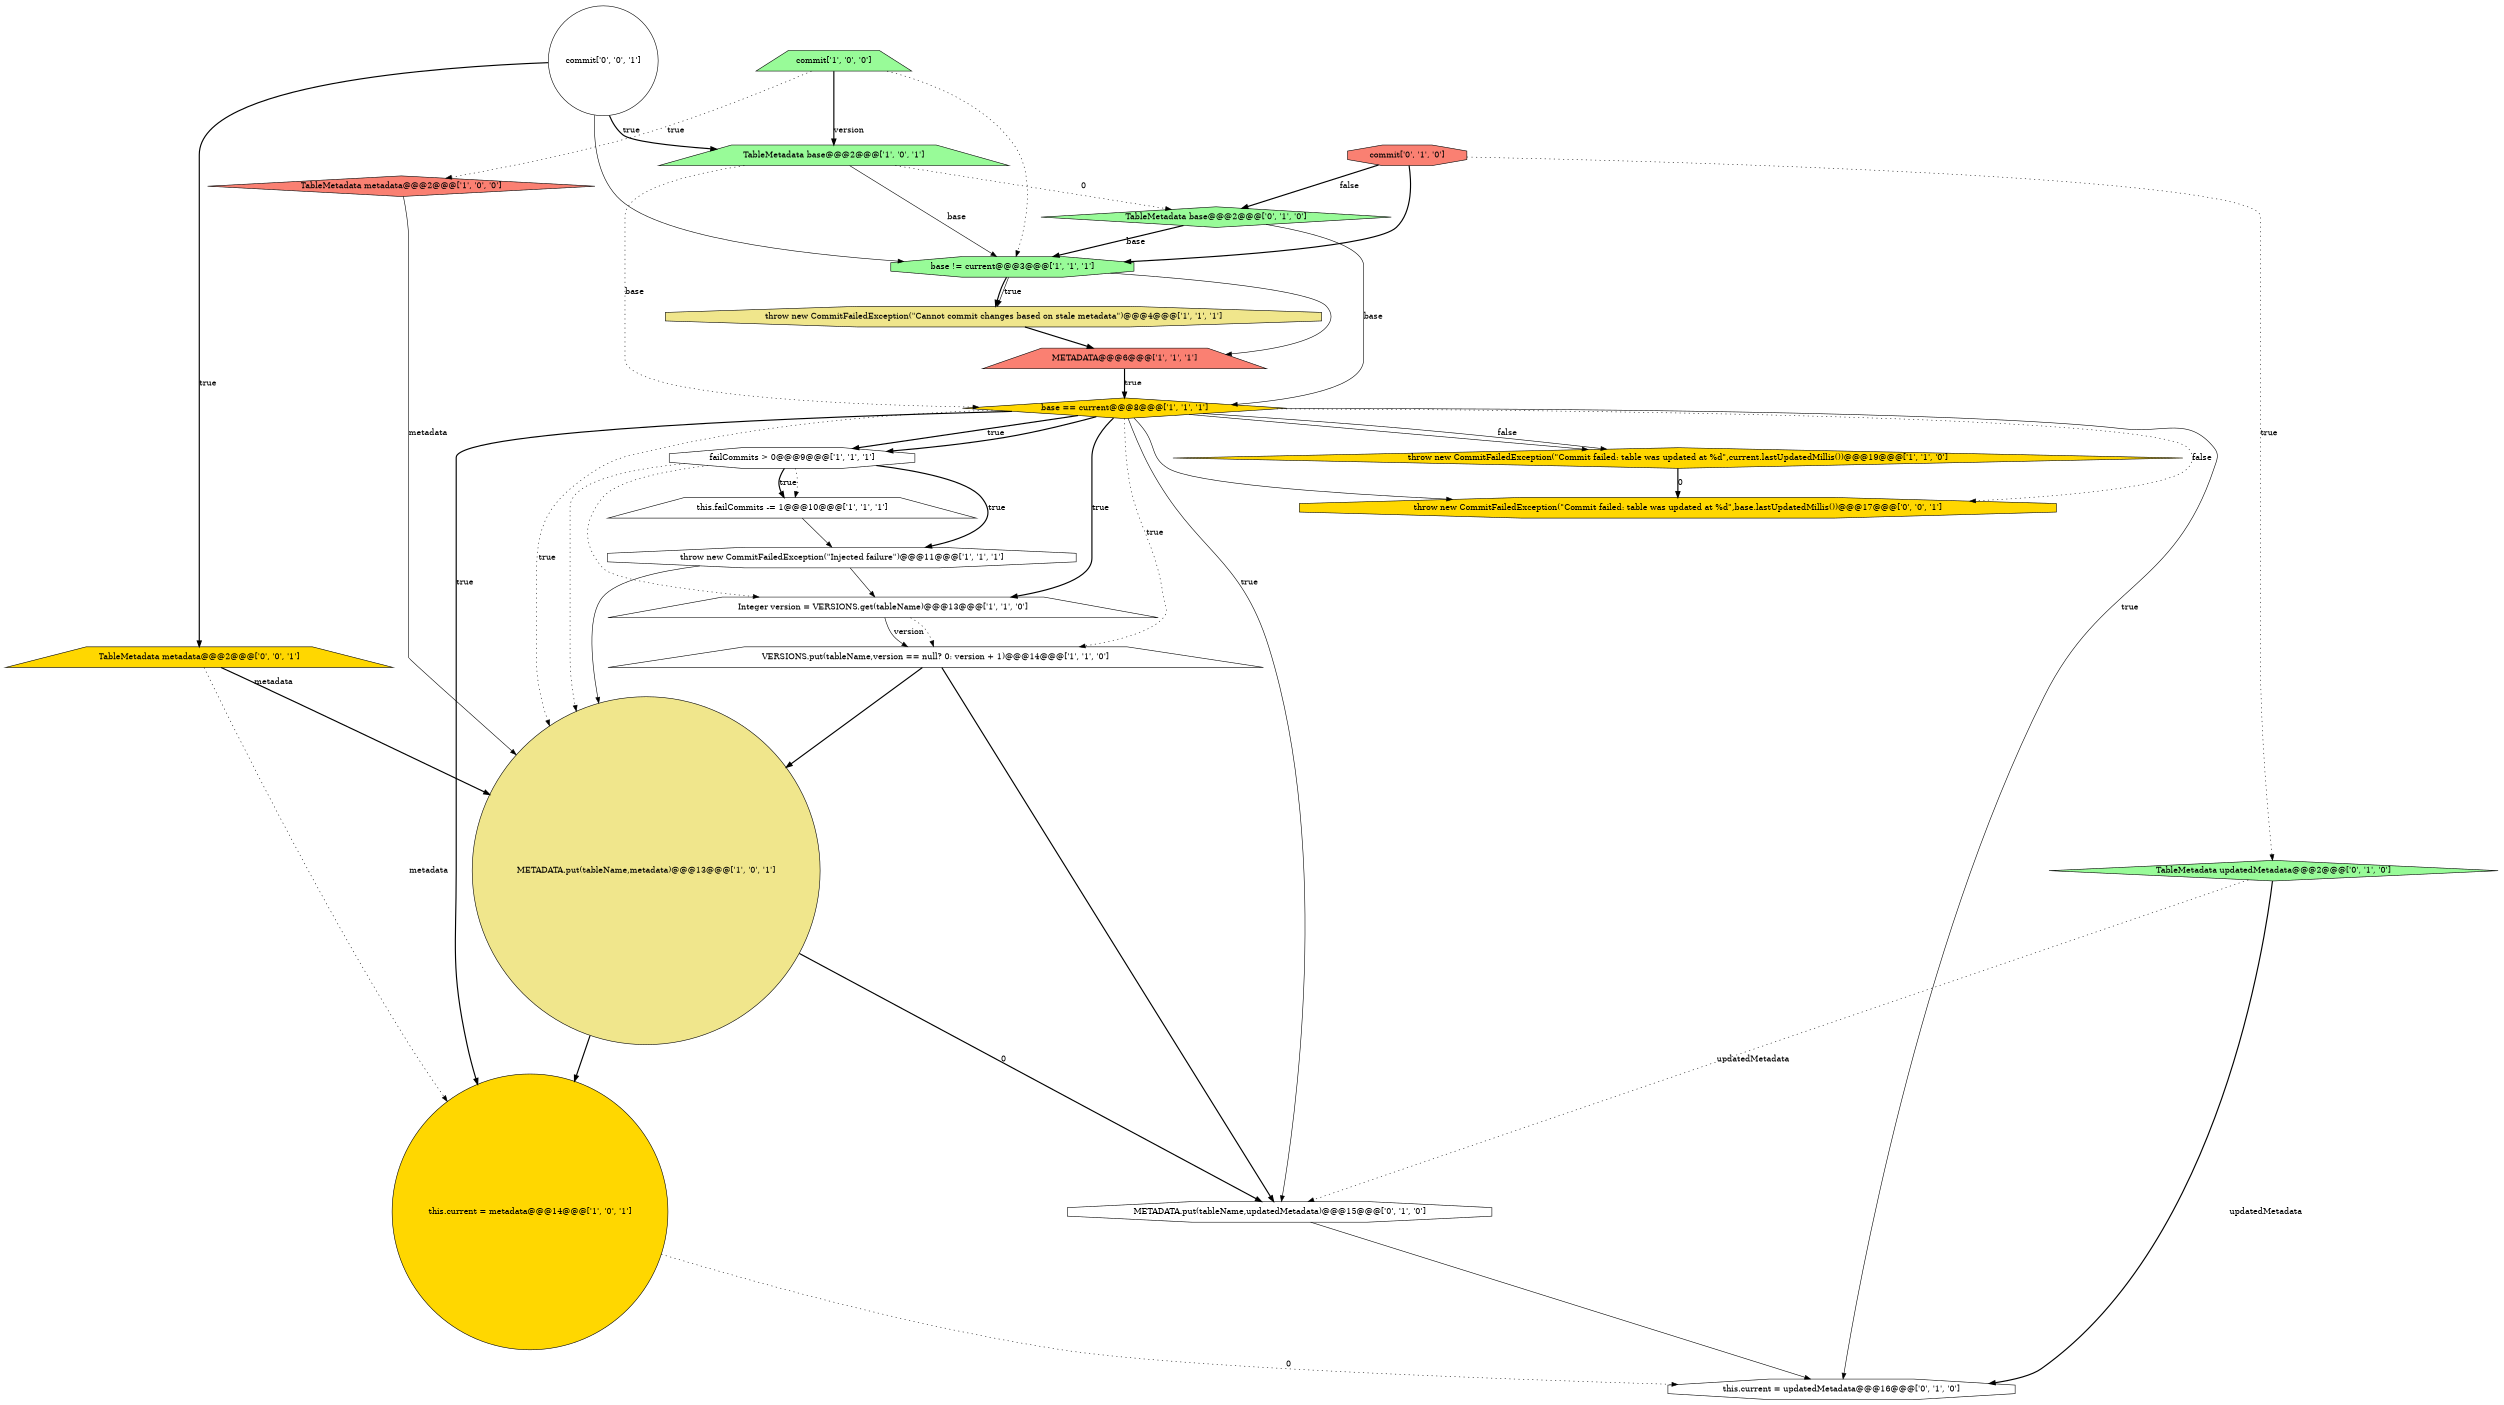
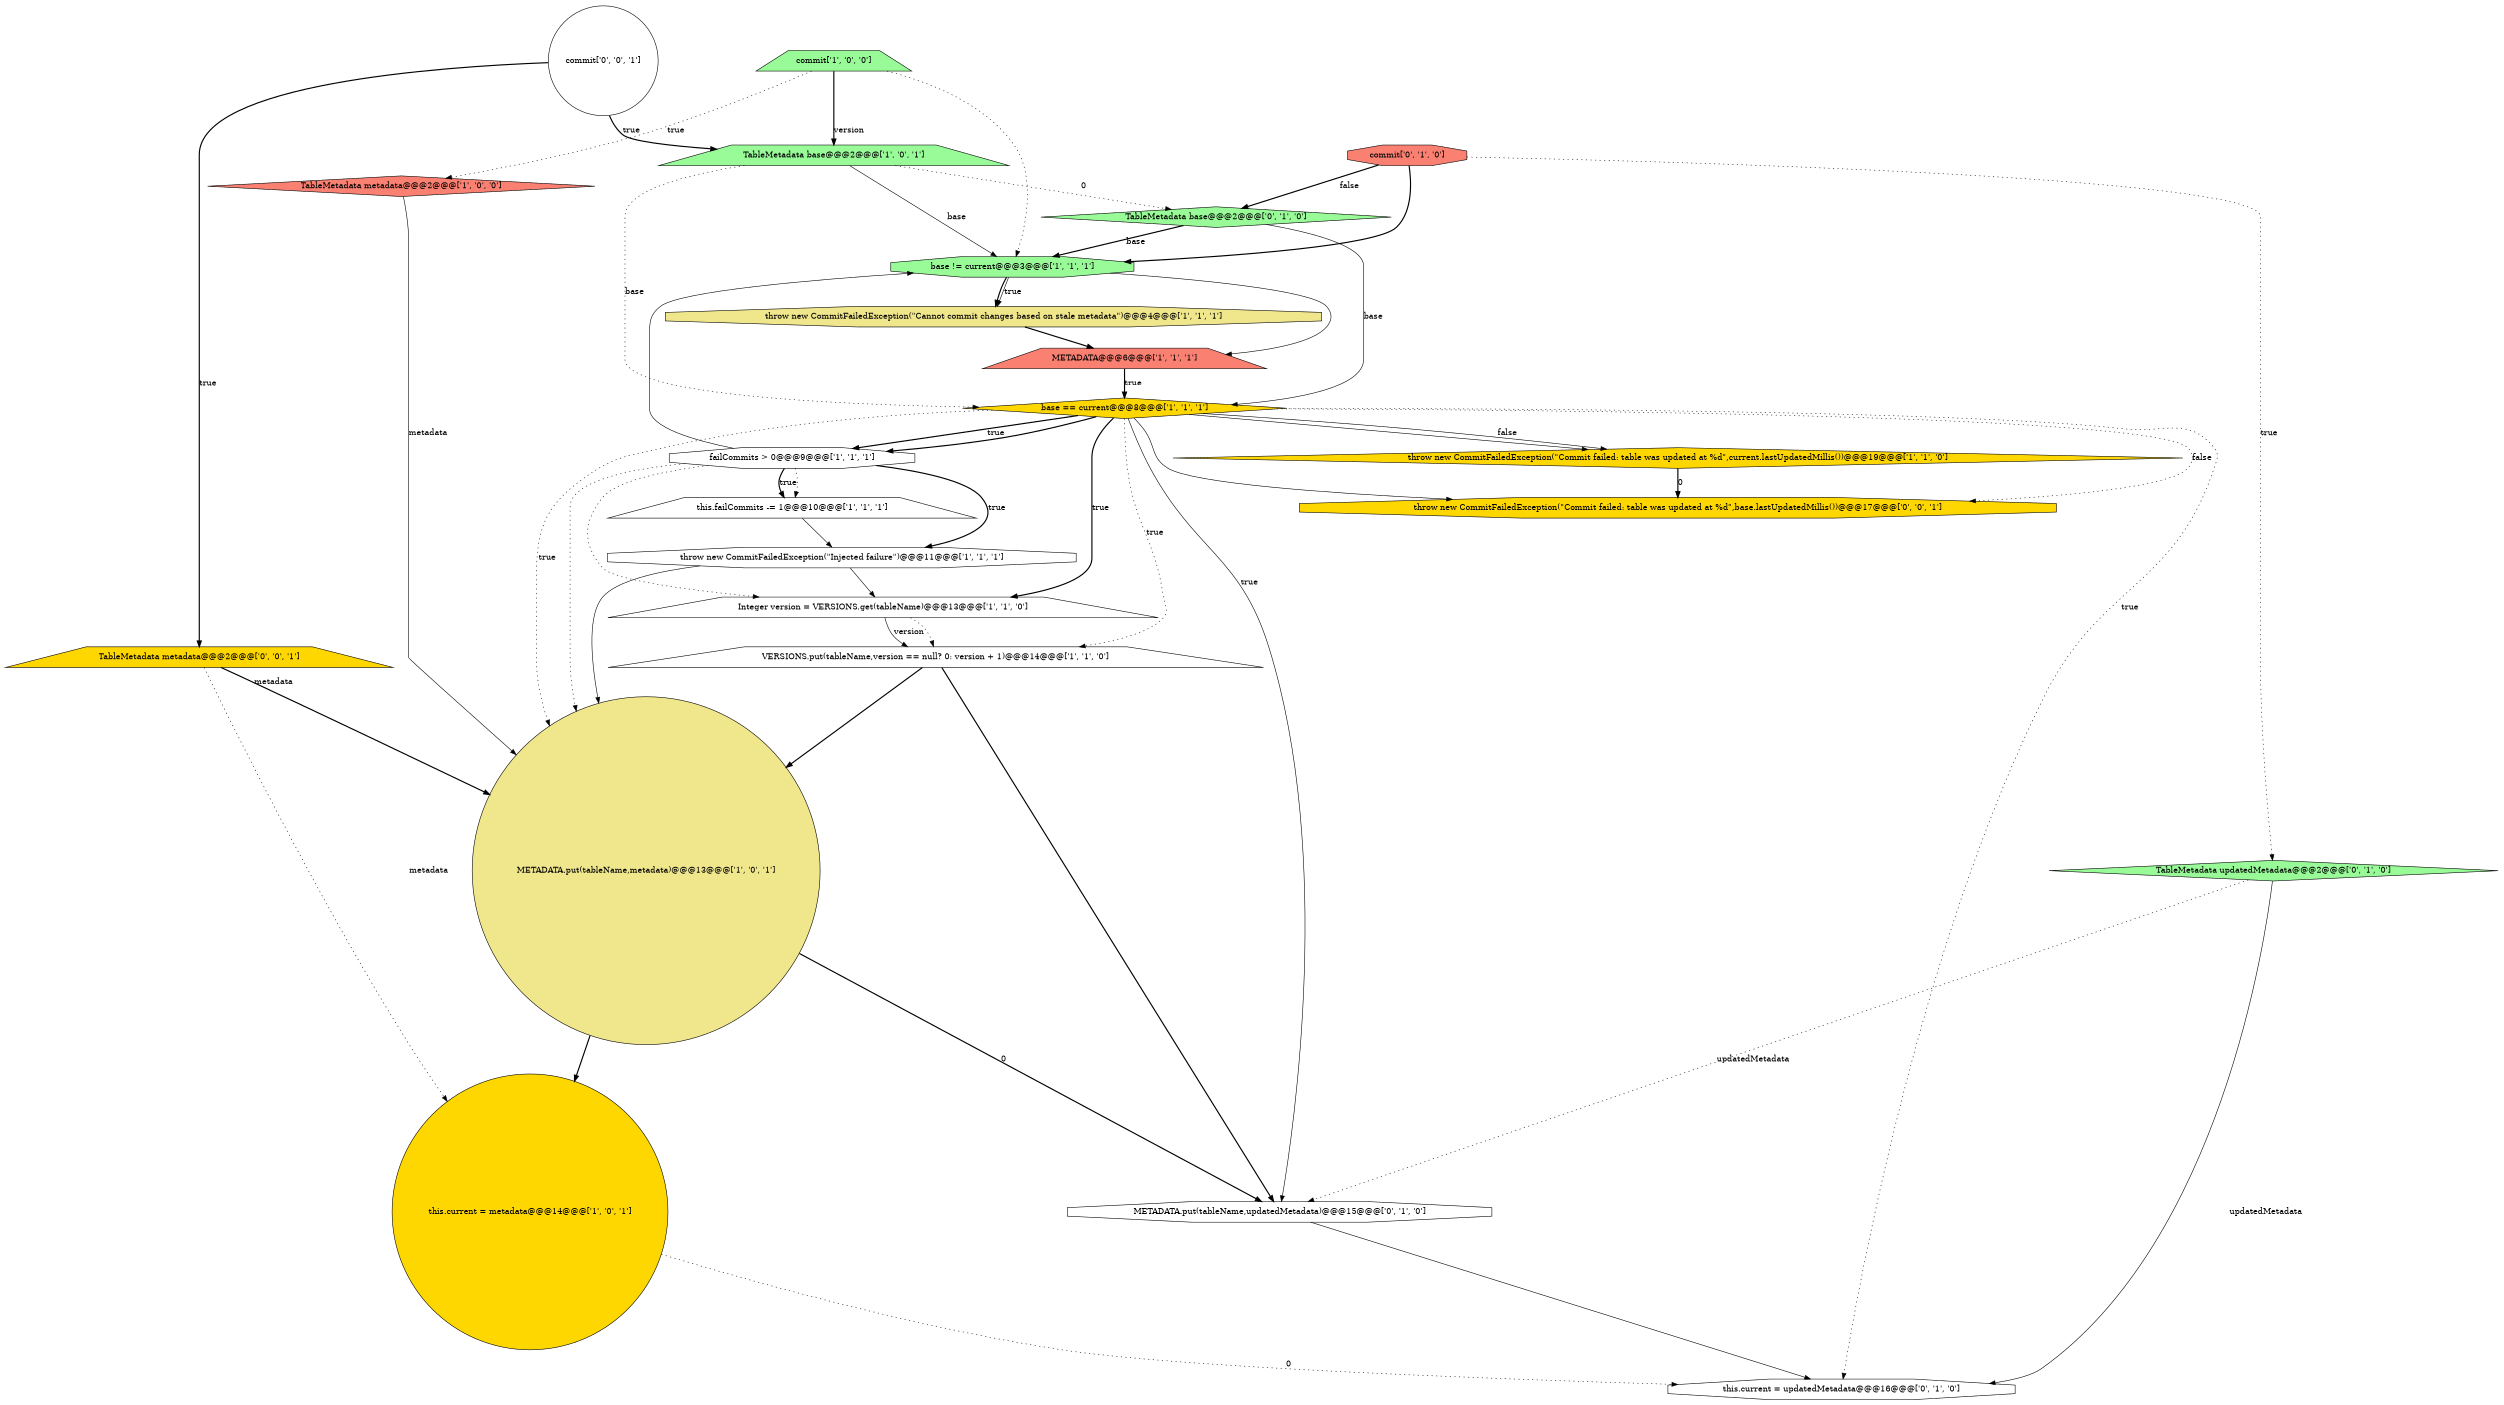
edge "commit['0', '0', '1']" -> "base != current@@@3@@@['1', '1', '1']": now "failCommits > 0@@@9@@@['1', '1', '1']" -> "base != current@@@3@@@['1', '1', '1']"
edge "base == current@@@8@@@['1', '1', '1']" -> "this.current = updatedMetadata@@@16@@@['0', '1', '0']": style solid -> dotted
edge "base == current@@@8@@@['1', '1', '1']" -> "this.current = metadata@@@14@@@['1', '0', '1']": removed, label "true"
edge "TableMetadata updatedMetadata@@@2@@@['0', '1', '0']" -> "this.current = updatedMetadata@@@16@@@['0', '1', '0']": style bold -> solid
